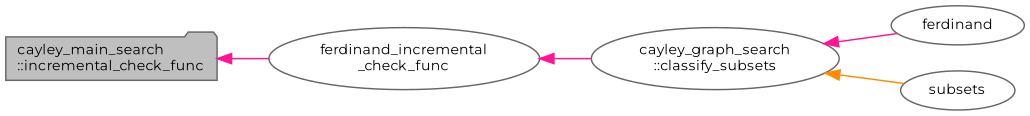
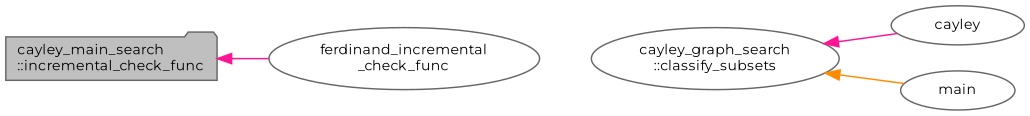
node "ferdinand": label "ferdinand" -> "cayley"
edge "cayley_graph_search ::classify_subsets" -> "ferdinand_incremental _check_func": removed
node "subsets": label "subsets" -> "main"
